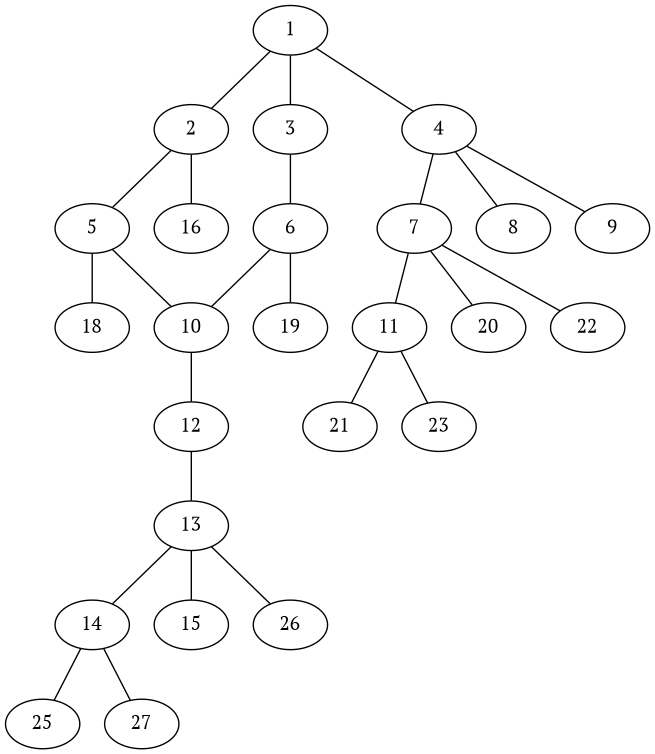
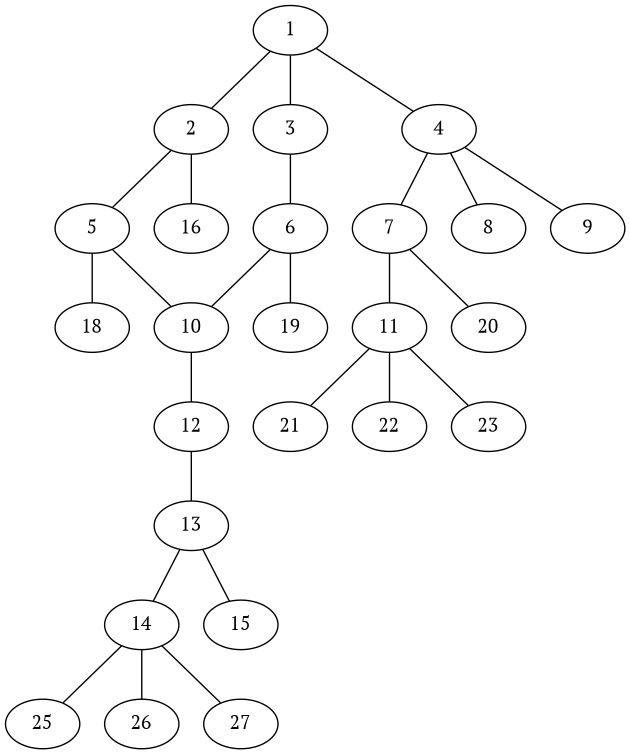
edge "7" -- "22": now "11" -- "22"
edge "13" -- "26": now "14" -- "26"
